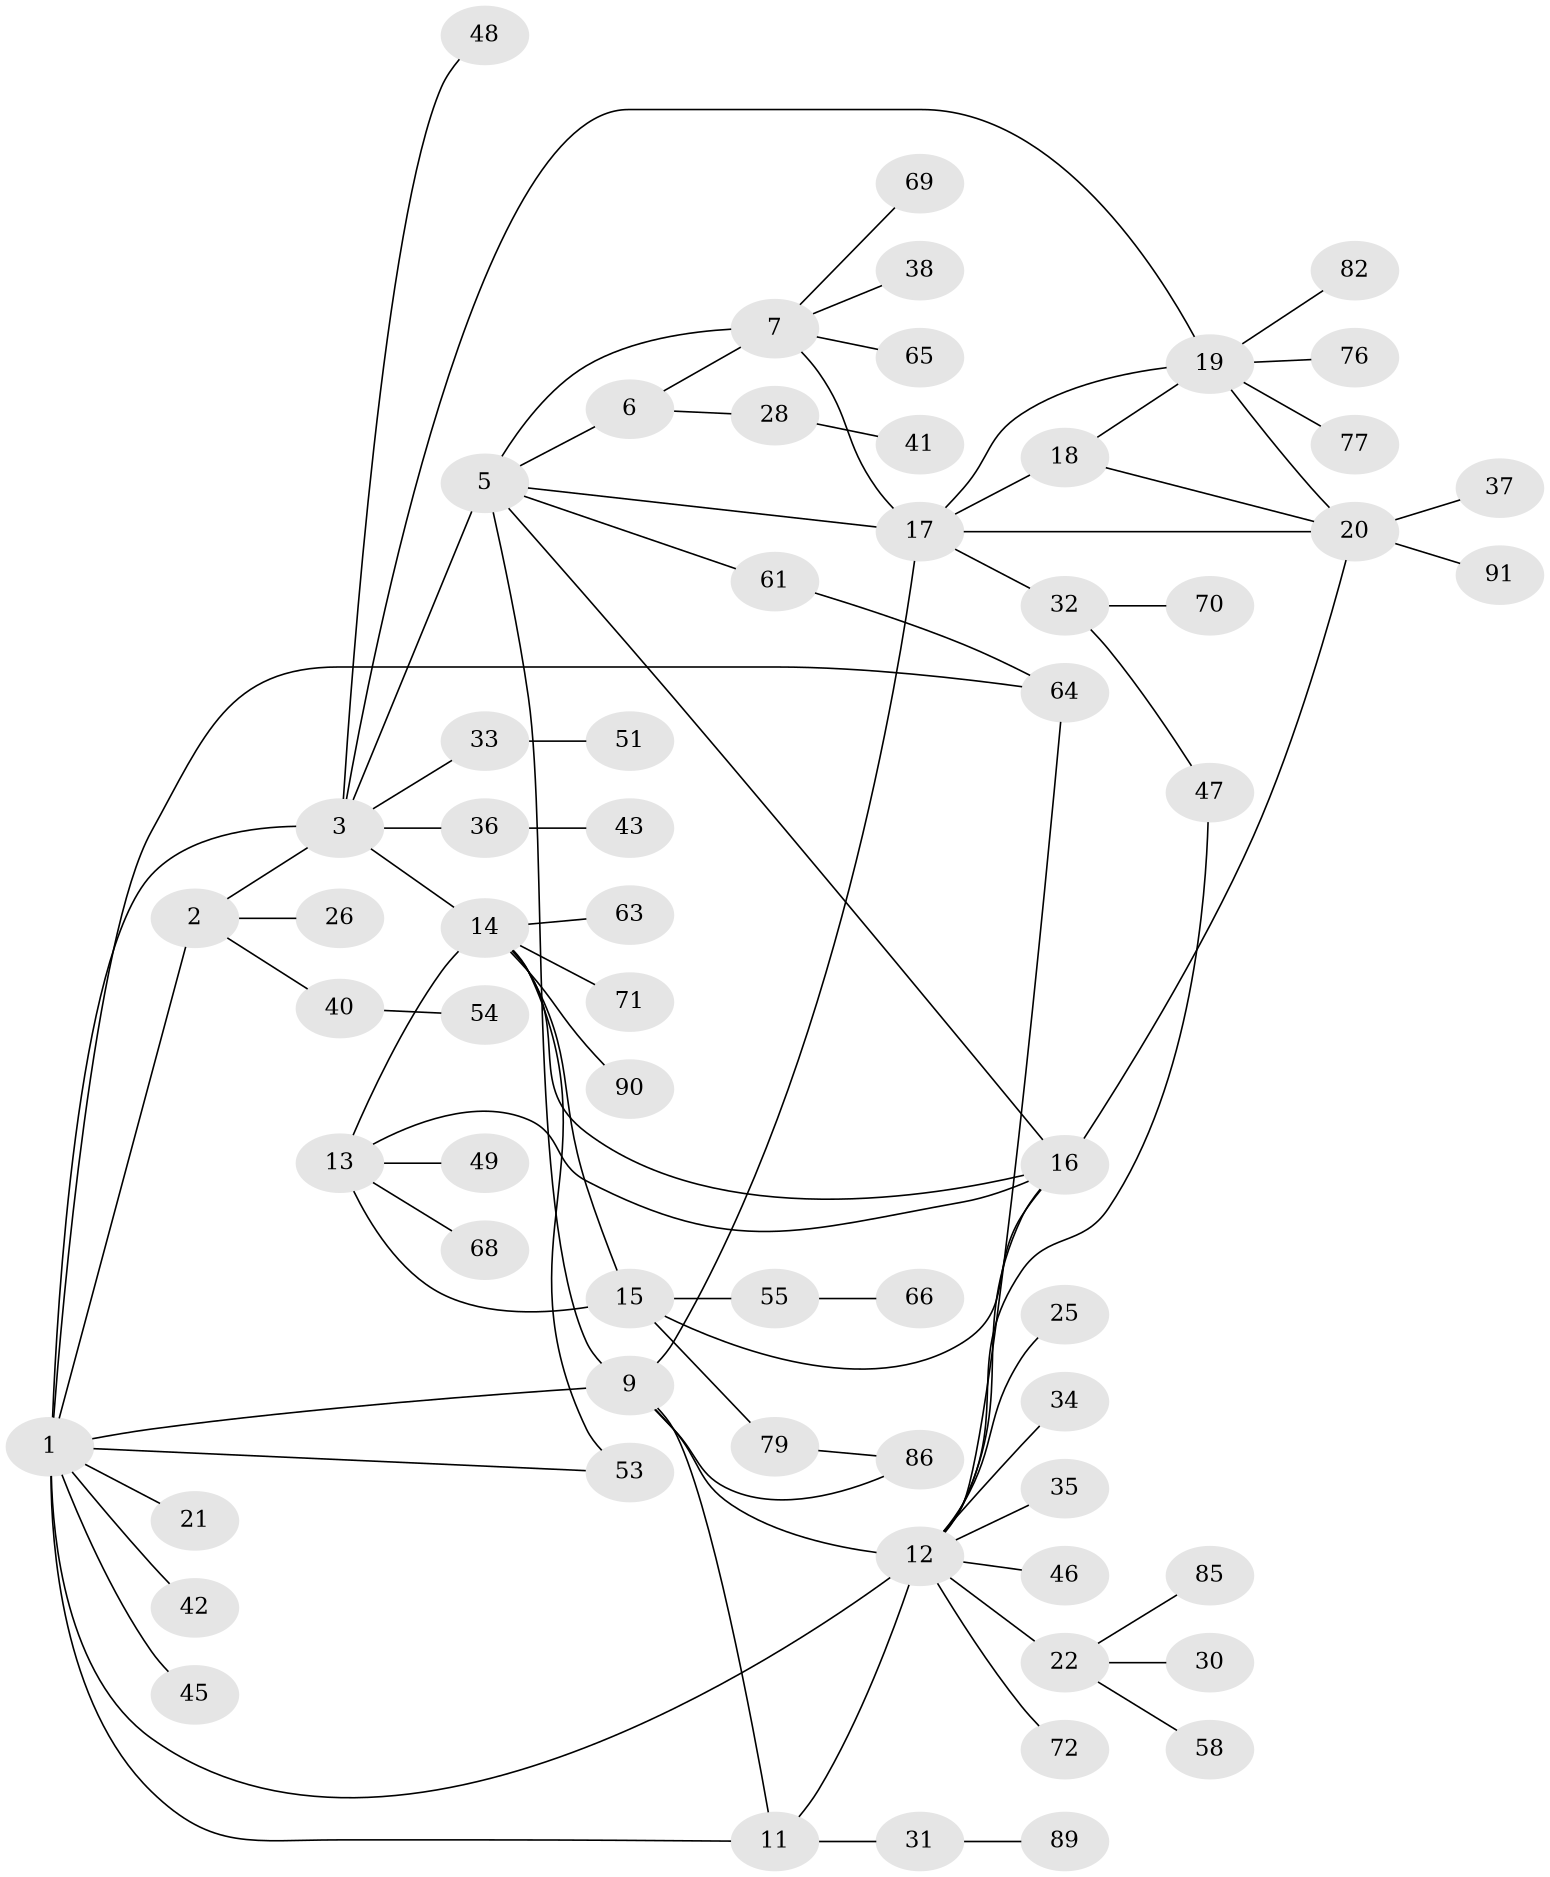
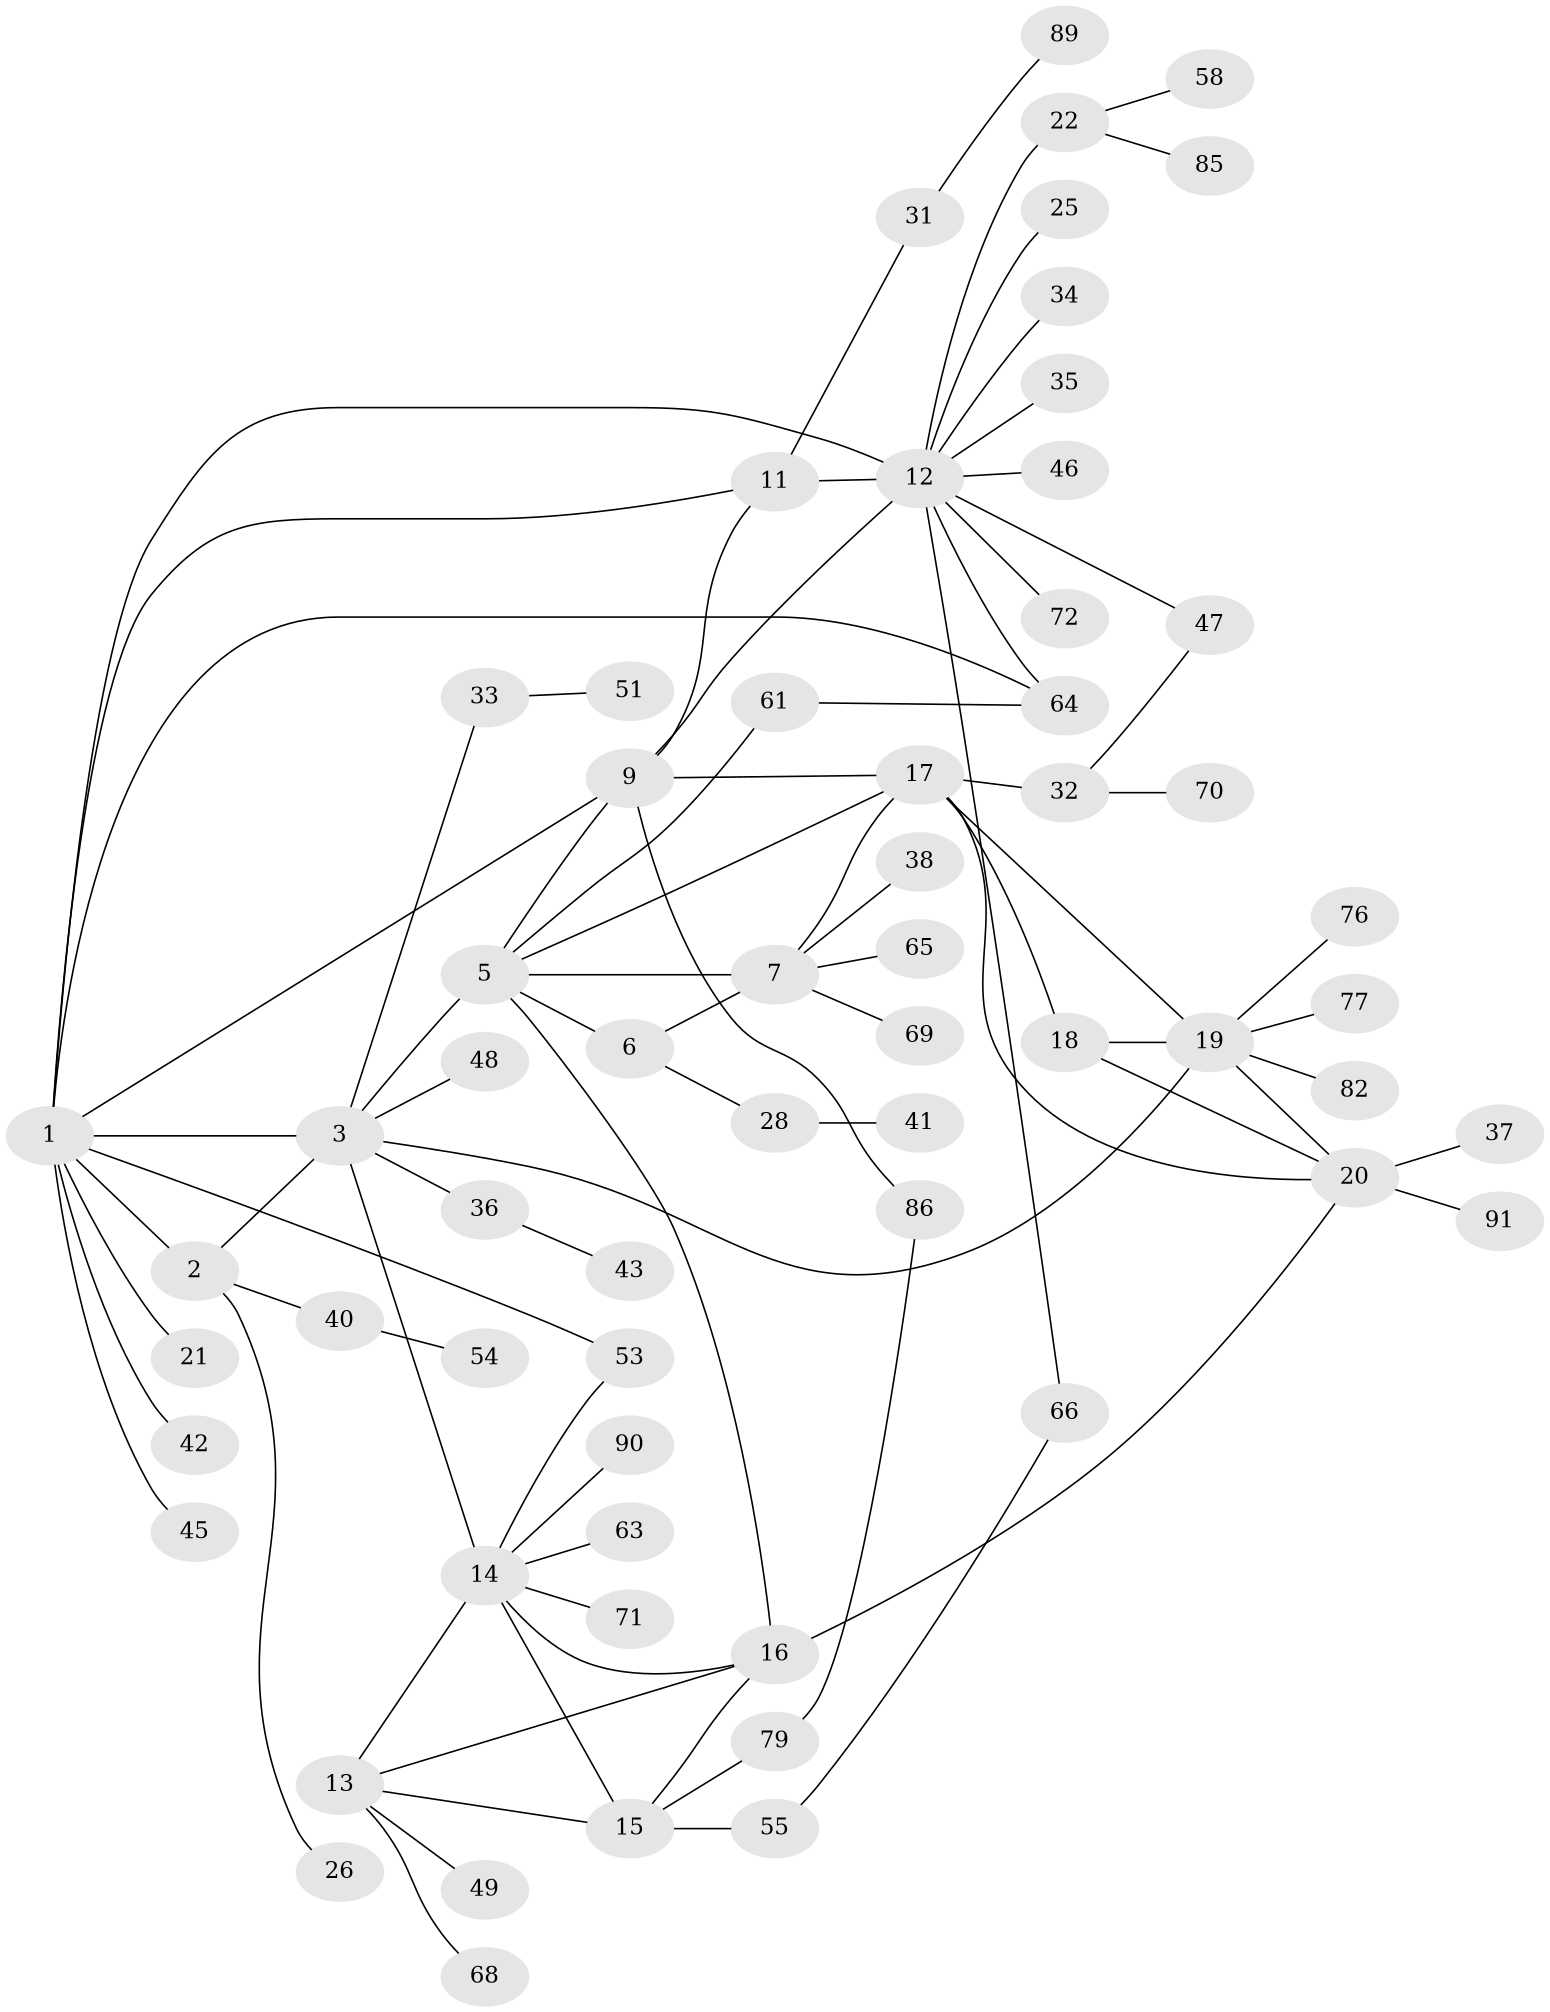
edge "16" -- "12": now "66" -- "12"
node "30": removed
